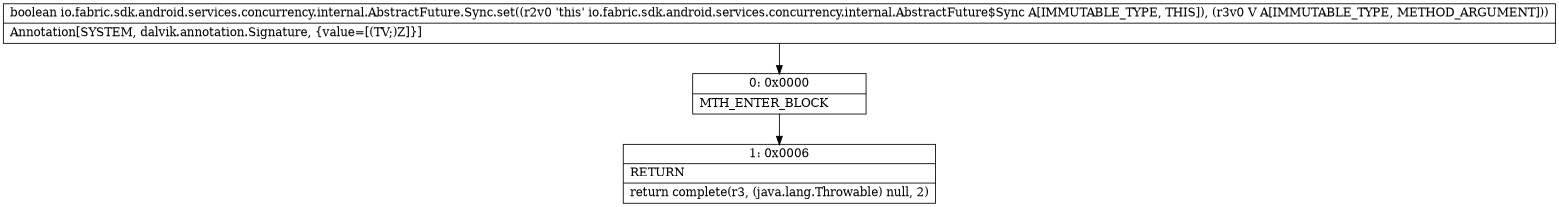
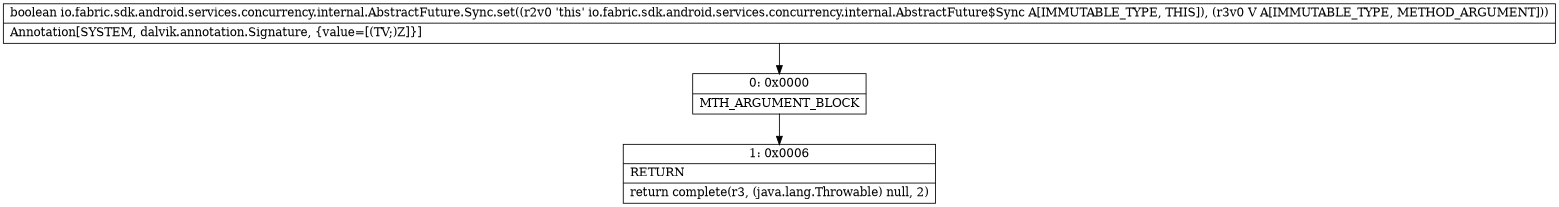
node "0: 0x0000": text "MTH_ENTER_BLOCK" -> "MTH_ARGUMENT_BLOCK"
